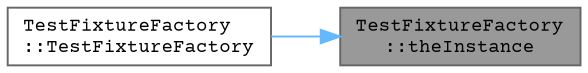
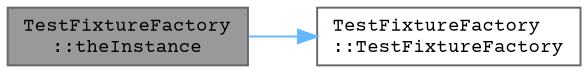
edge "TestFixtureFactory ::TestFixtureFactory" -> "TestFixtureFactory ::theInstance": reversed
